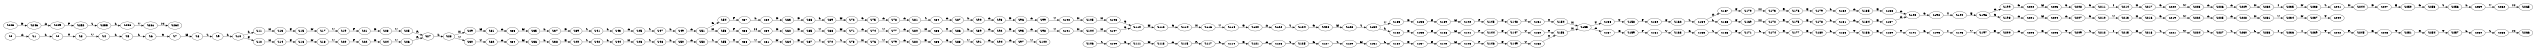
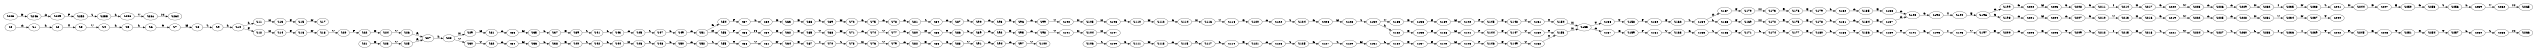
edge "S107" -> "S110": removed, label "G"
node "S19": removed
